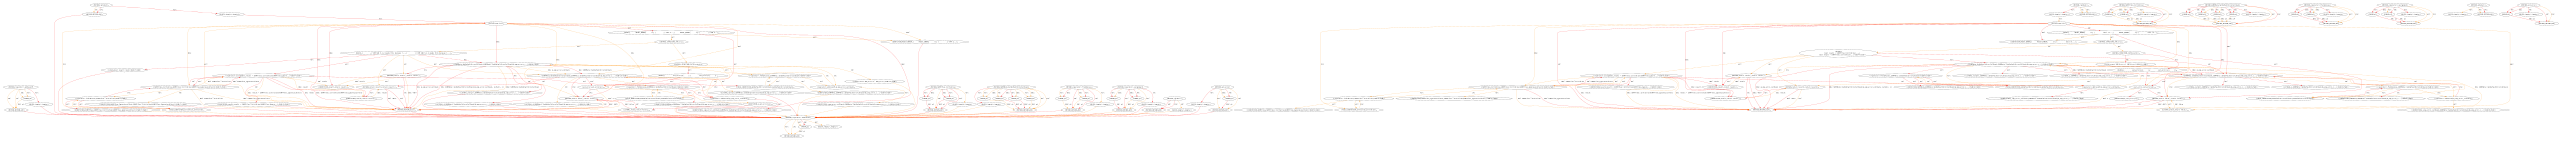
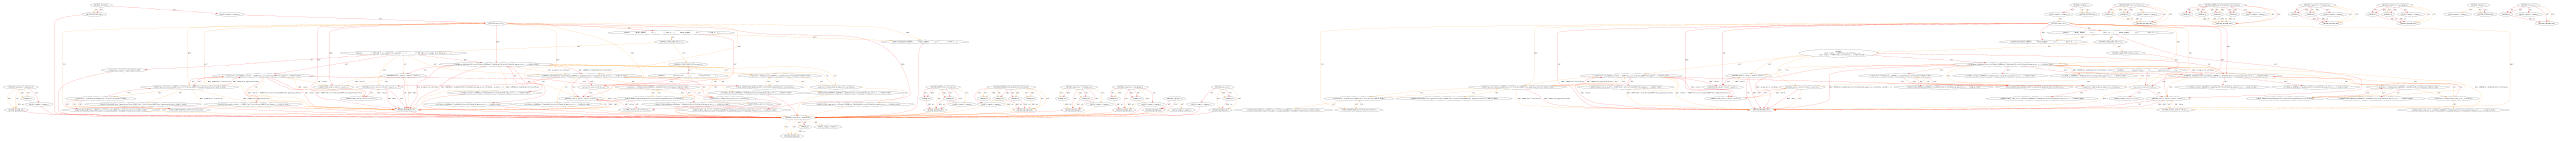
node "<(LOCAL,const XMP_Error e: XMP_Error)<SUB>11</SUB>>": removed
node "<(LOCAL,const XMP_Error e: XMP_Error)<SUB>13</SUB>>": removed
